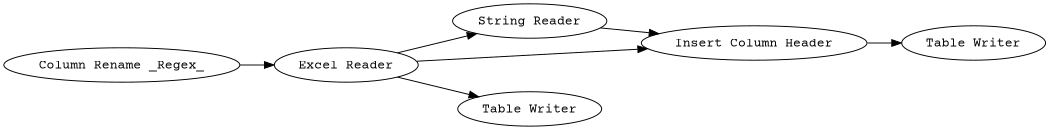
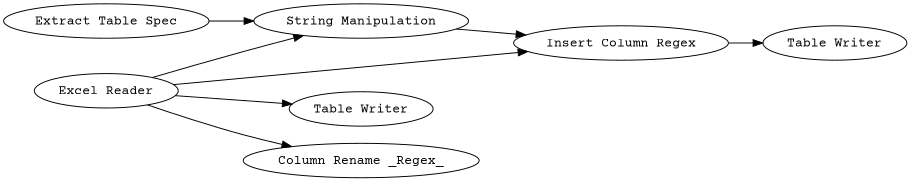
node "Extract Table Spec": added
node "String Reader": label "String Reader" -> "String Manipulation"
node "Insert Column Header": label "Insert Column Header" -> "Insert Column Regex"
edge "Column Rename _Regex_" -> "Excel Reader": reversed
